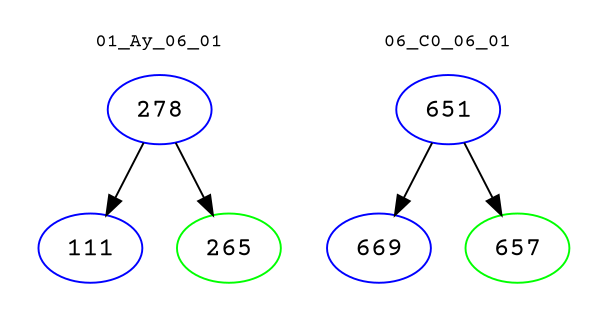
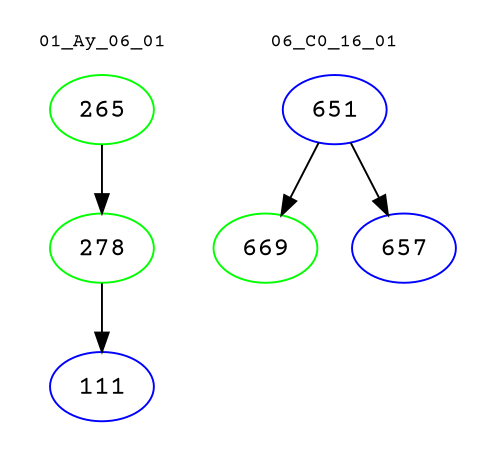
cluster "06_C0_06_01": label "06_C0_06_01" -> "06_C0_16_01"
node "278": color blue -> green
edge "278" -> "265": reversed
node "669": color blue -> green
node "657": color green -> blue
